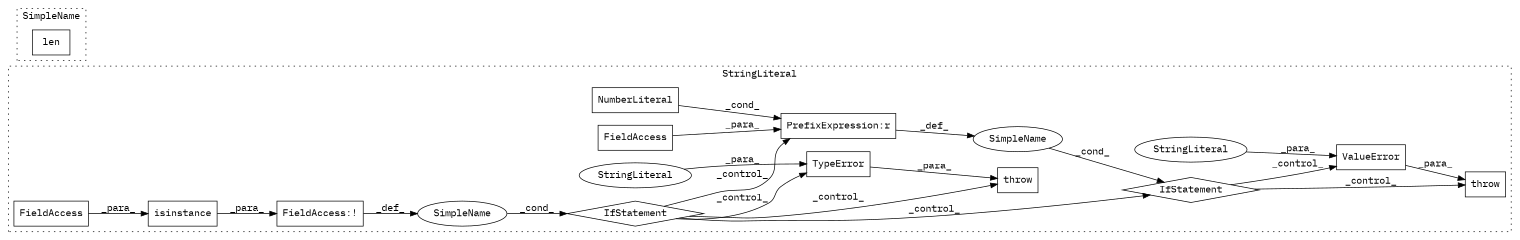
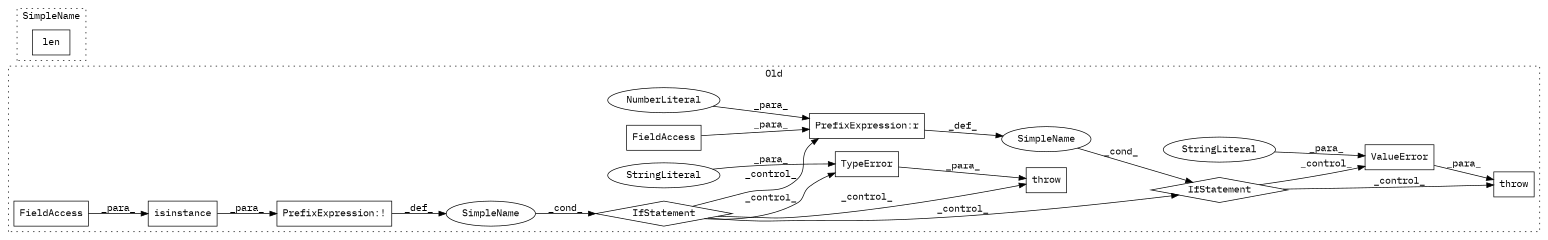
cluster "StringLiteral": label "StringLiteral" -> "Old"
node "NumberLiteral": shape box -> ellipse
edge "NumberLiteral" -> "PrefixExpression:r": label "_cond_" -> "_para_"
node "FieldAccess:!": label "FieldAccess:!" -> "PrefixExpression:!"
